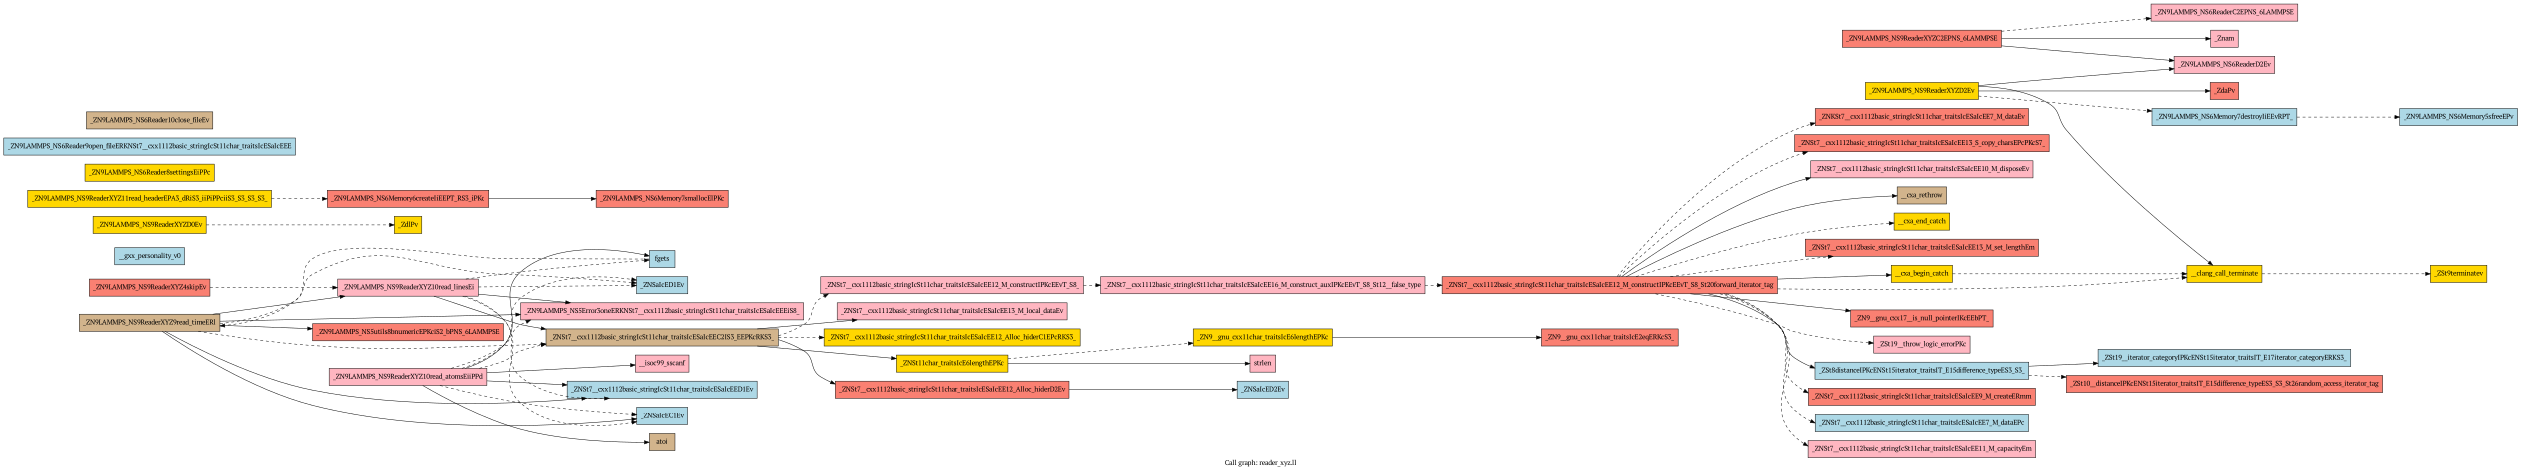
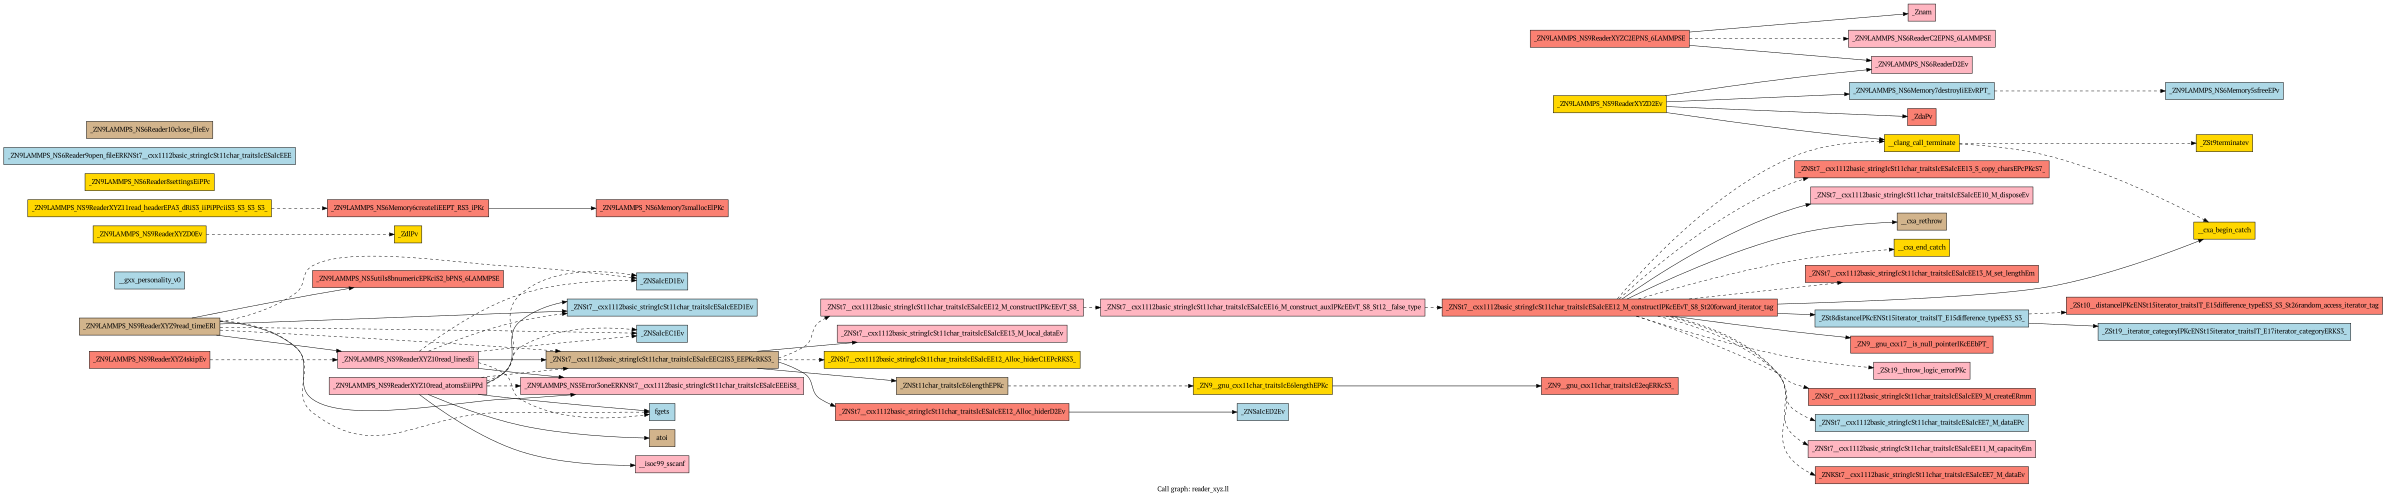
edge "_ZN9LAMMPS_NS9ReaderXYZD2Ev" -> "_ZN9LAMMPS_NS6Memory7destroyIiEEvRPT_": style dashed -> solid
edge "fgets" -> "_ZN9LAMMPS_NS9ReaderXYZ9read_timeERl": reversed
edge "__cxa_begin_catch" -> "__clang_call_terminate": reversed
node "_ZNSt11char_traitsIcE6lengthEPKc": fillcolor gold -> tan
node "strlen": removed
edge "_ZN9LAMMPS_NS9ReaderXYZ9read_timeERl" -> "_ZNSaIcEC1Ev": style solid -> dashed
